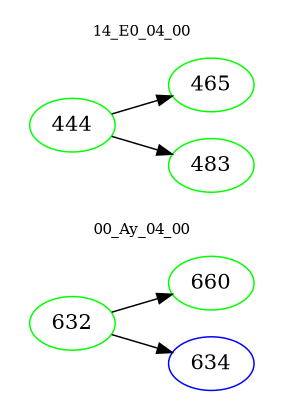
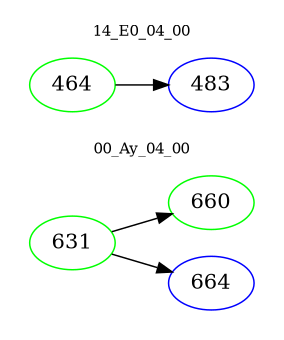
node "465": removed
node "444": label "444" -> "464"
node "483": color green -> blue
node "632": label "632" -> "631"
node "634": label "634" -> "664"
